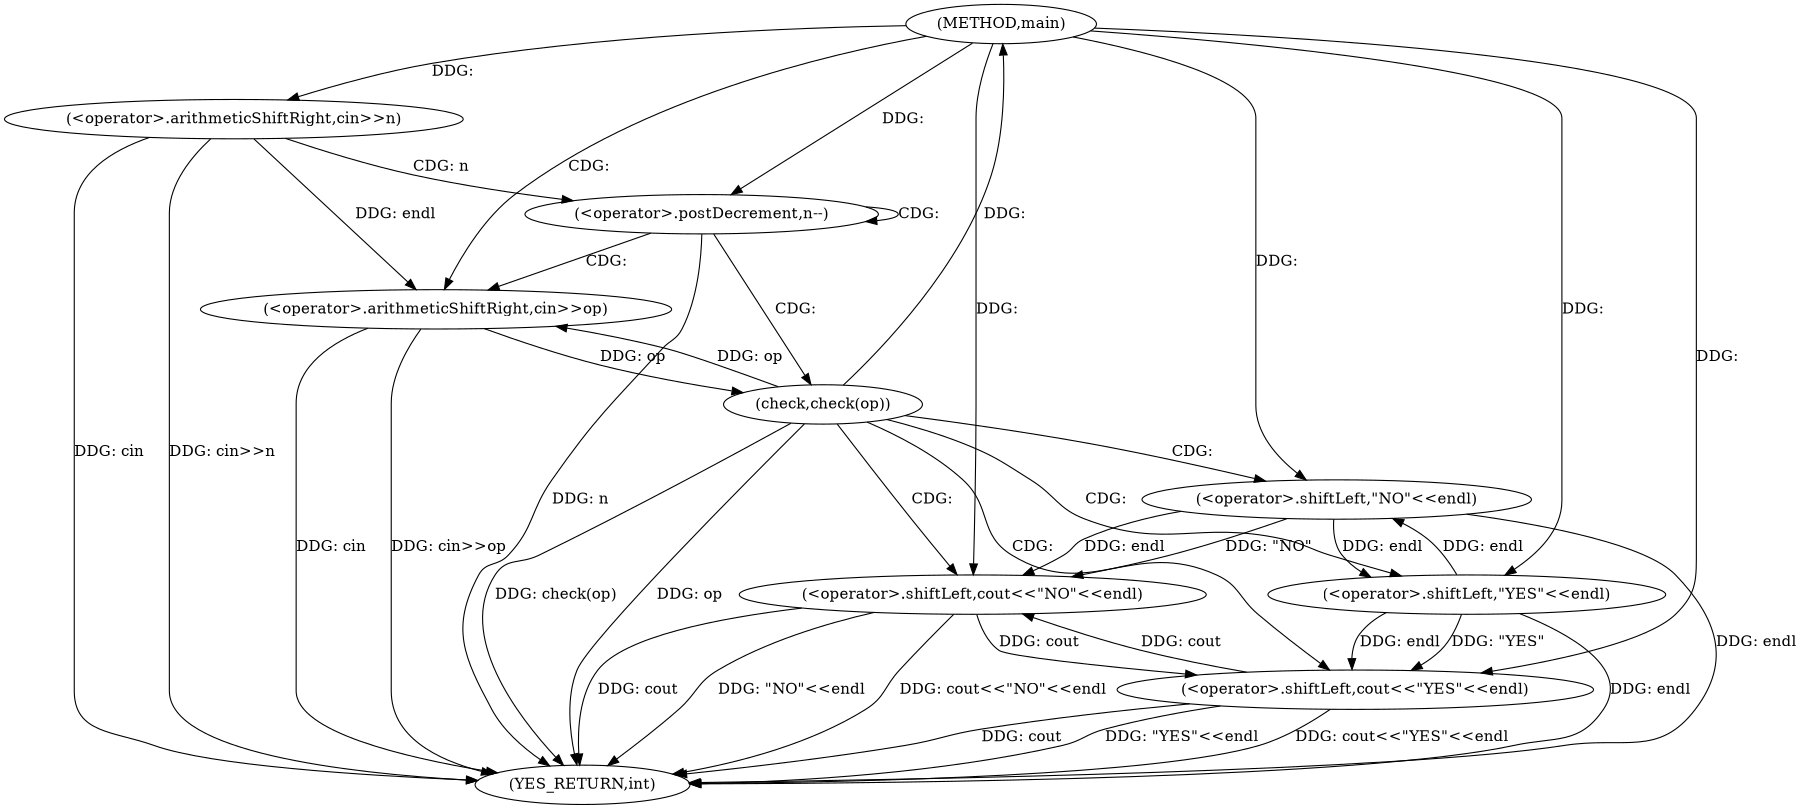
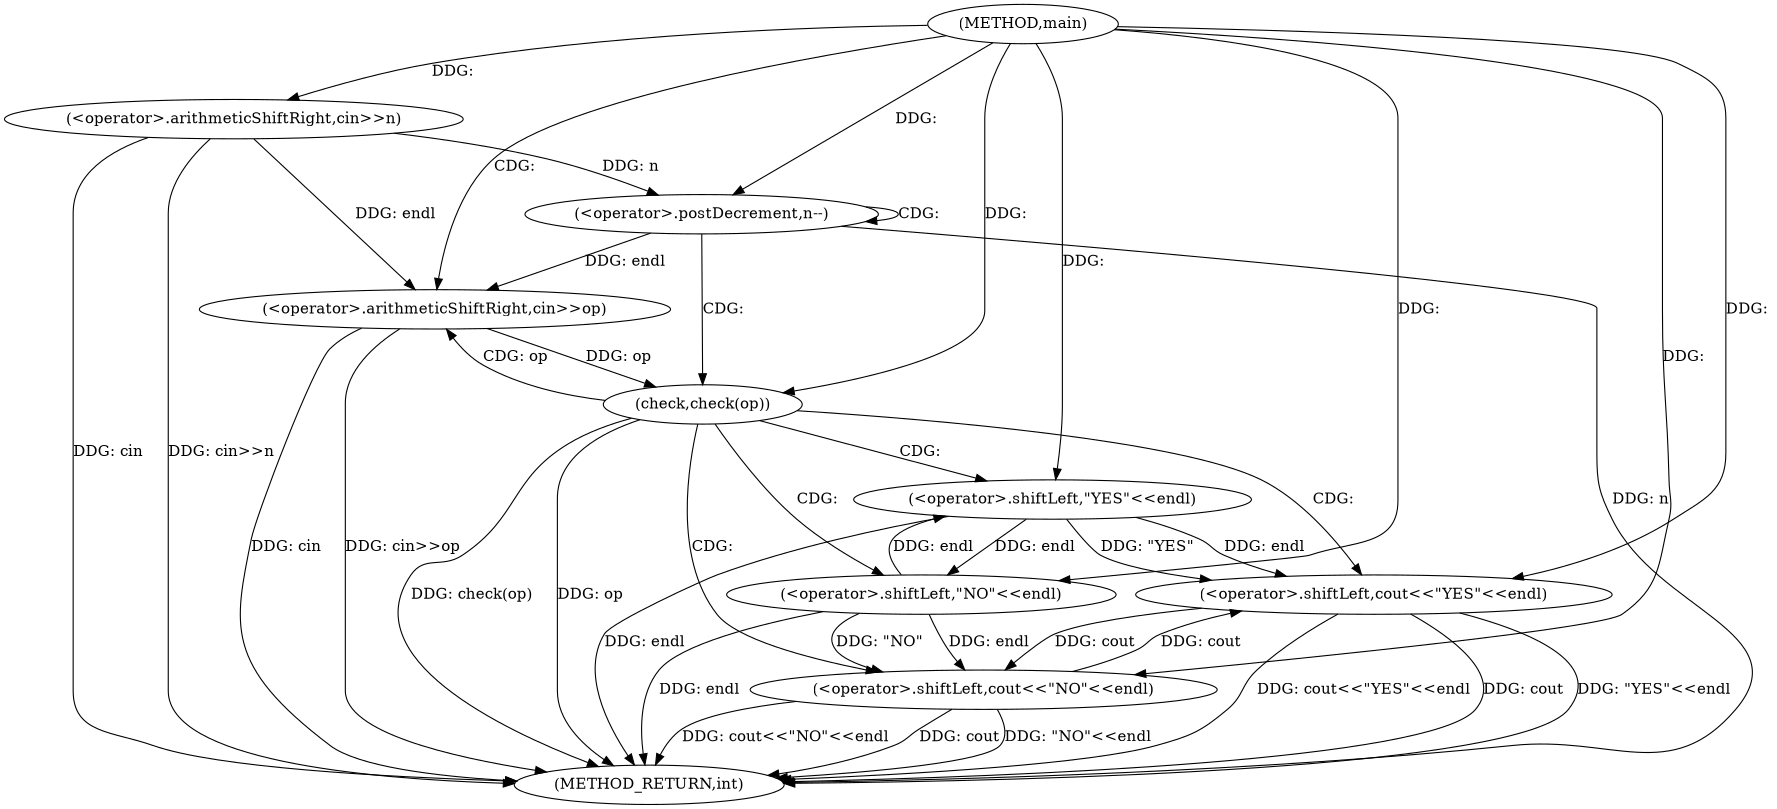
edge "(<operator>.arithmeticShiftRight,cin>>n)" -> "(<operator>.postDecrement,n--)": label "CDG: n" -> "DDG: n"
edge "(check,check(op))" -> "(METHOD,main)": reversed
edge "(<operator>.postDecrement,n--)" -> "(<operator>.arithmeticShiftRight,cin>>op)": label "CDG: " -> "DDG: endl"
edge "(check,check(op))" -> "(<operator>.arithmeticShiftRight,cin>>op)": label "DDG: op" -> "CDG: op"
node "(YES_RETURN,int)": label "(YES_RETURN,int)" -> "(METHOD_RETURN,int)"
